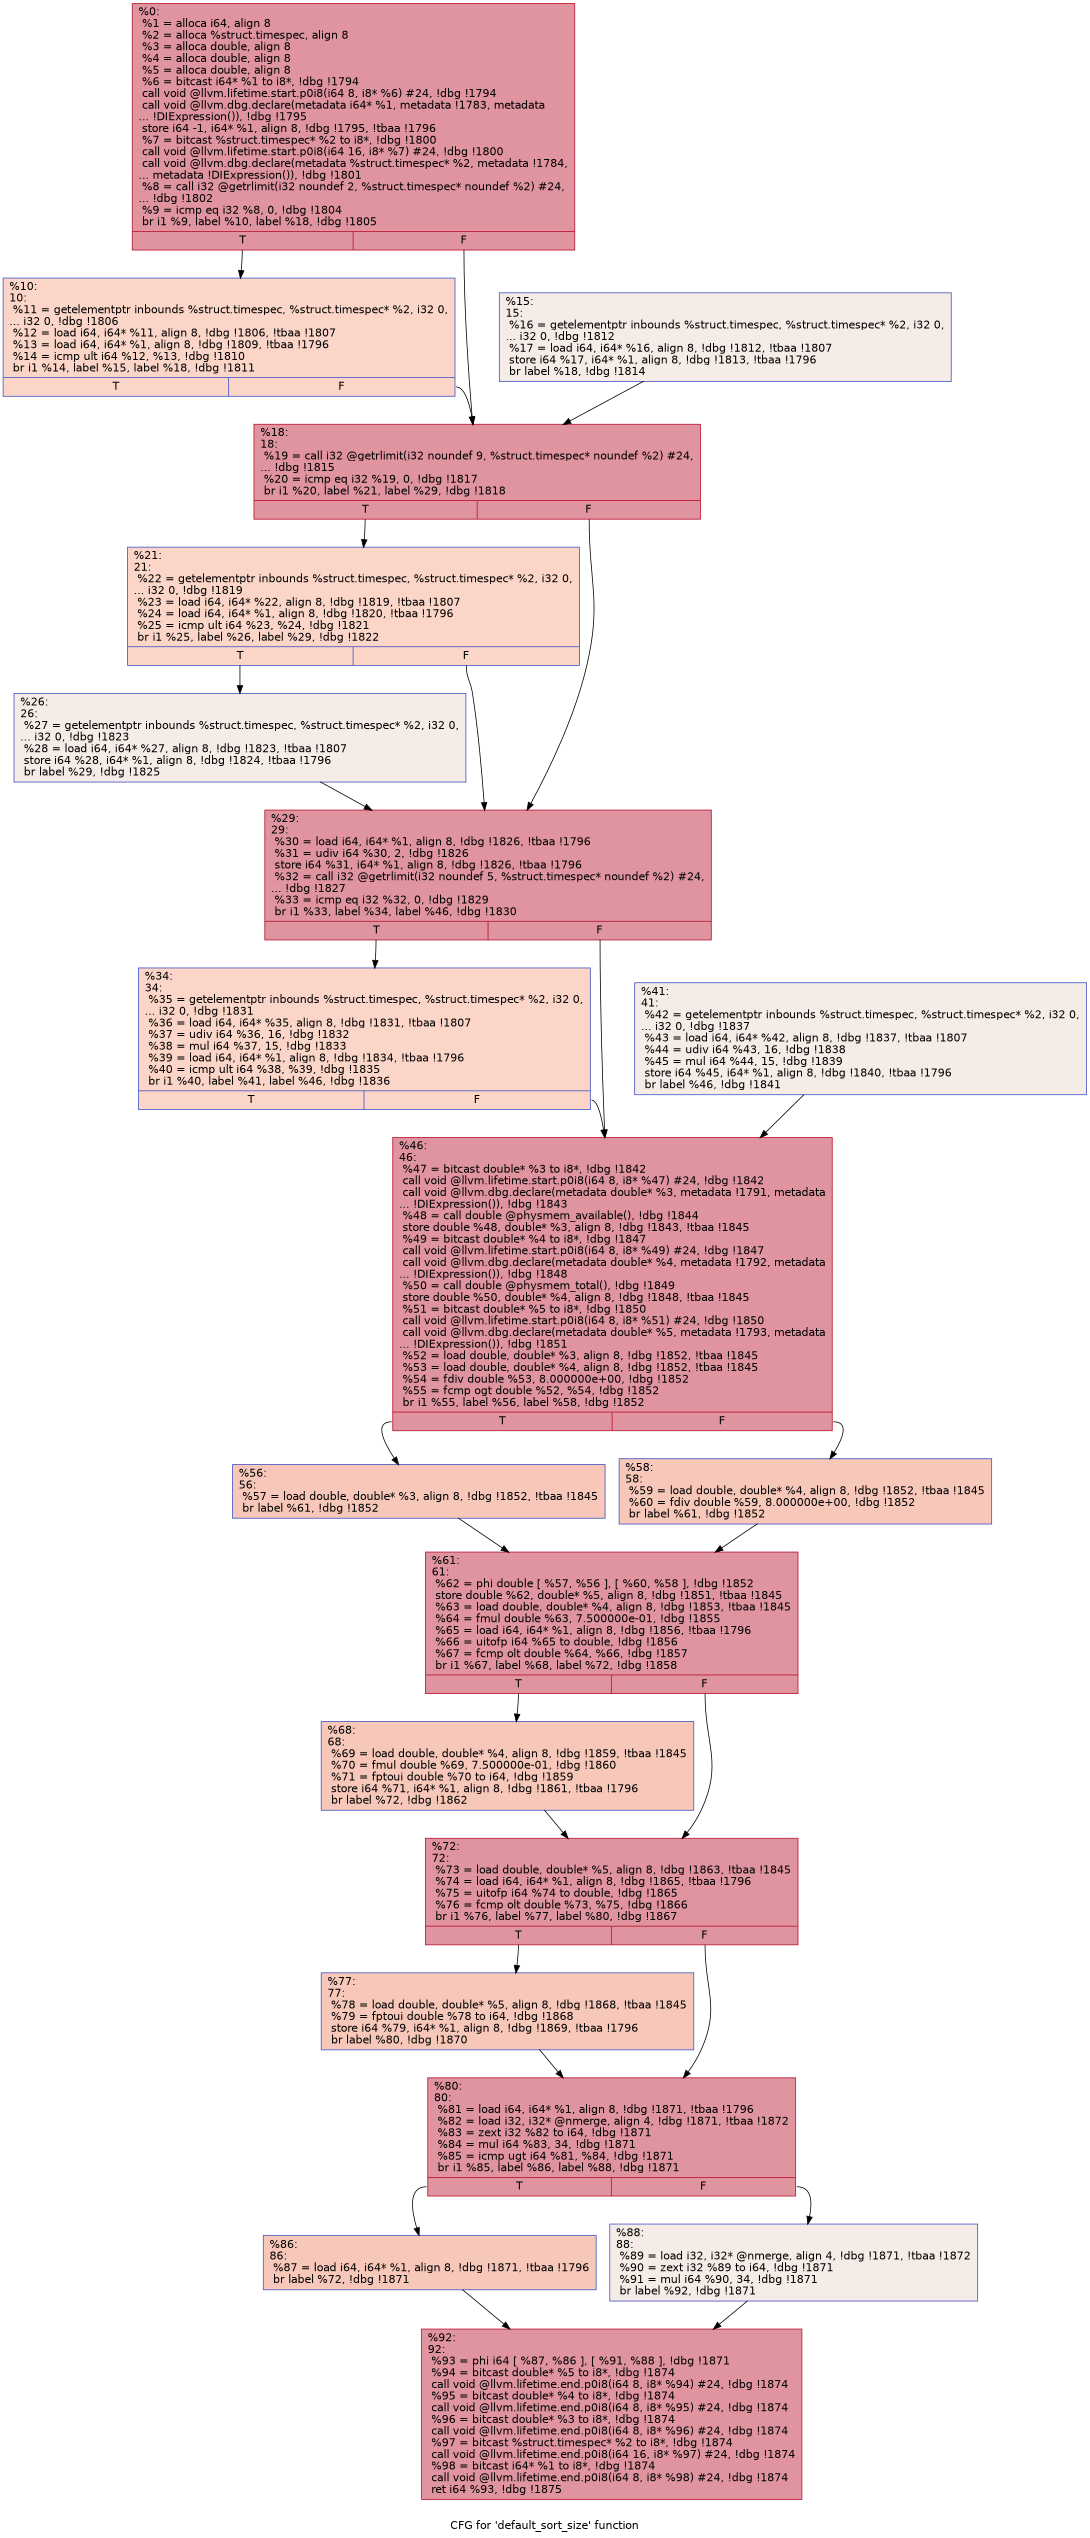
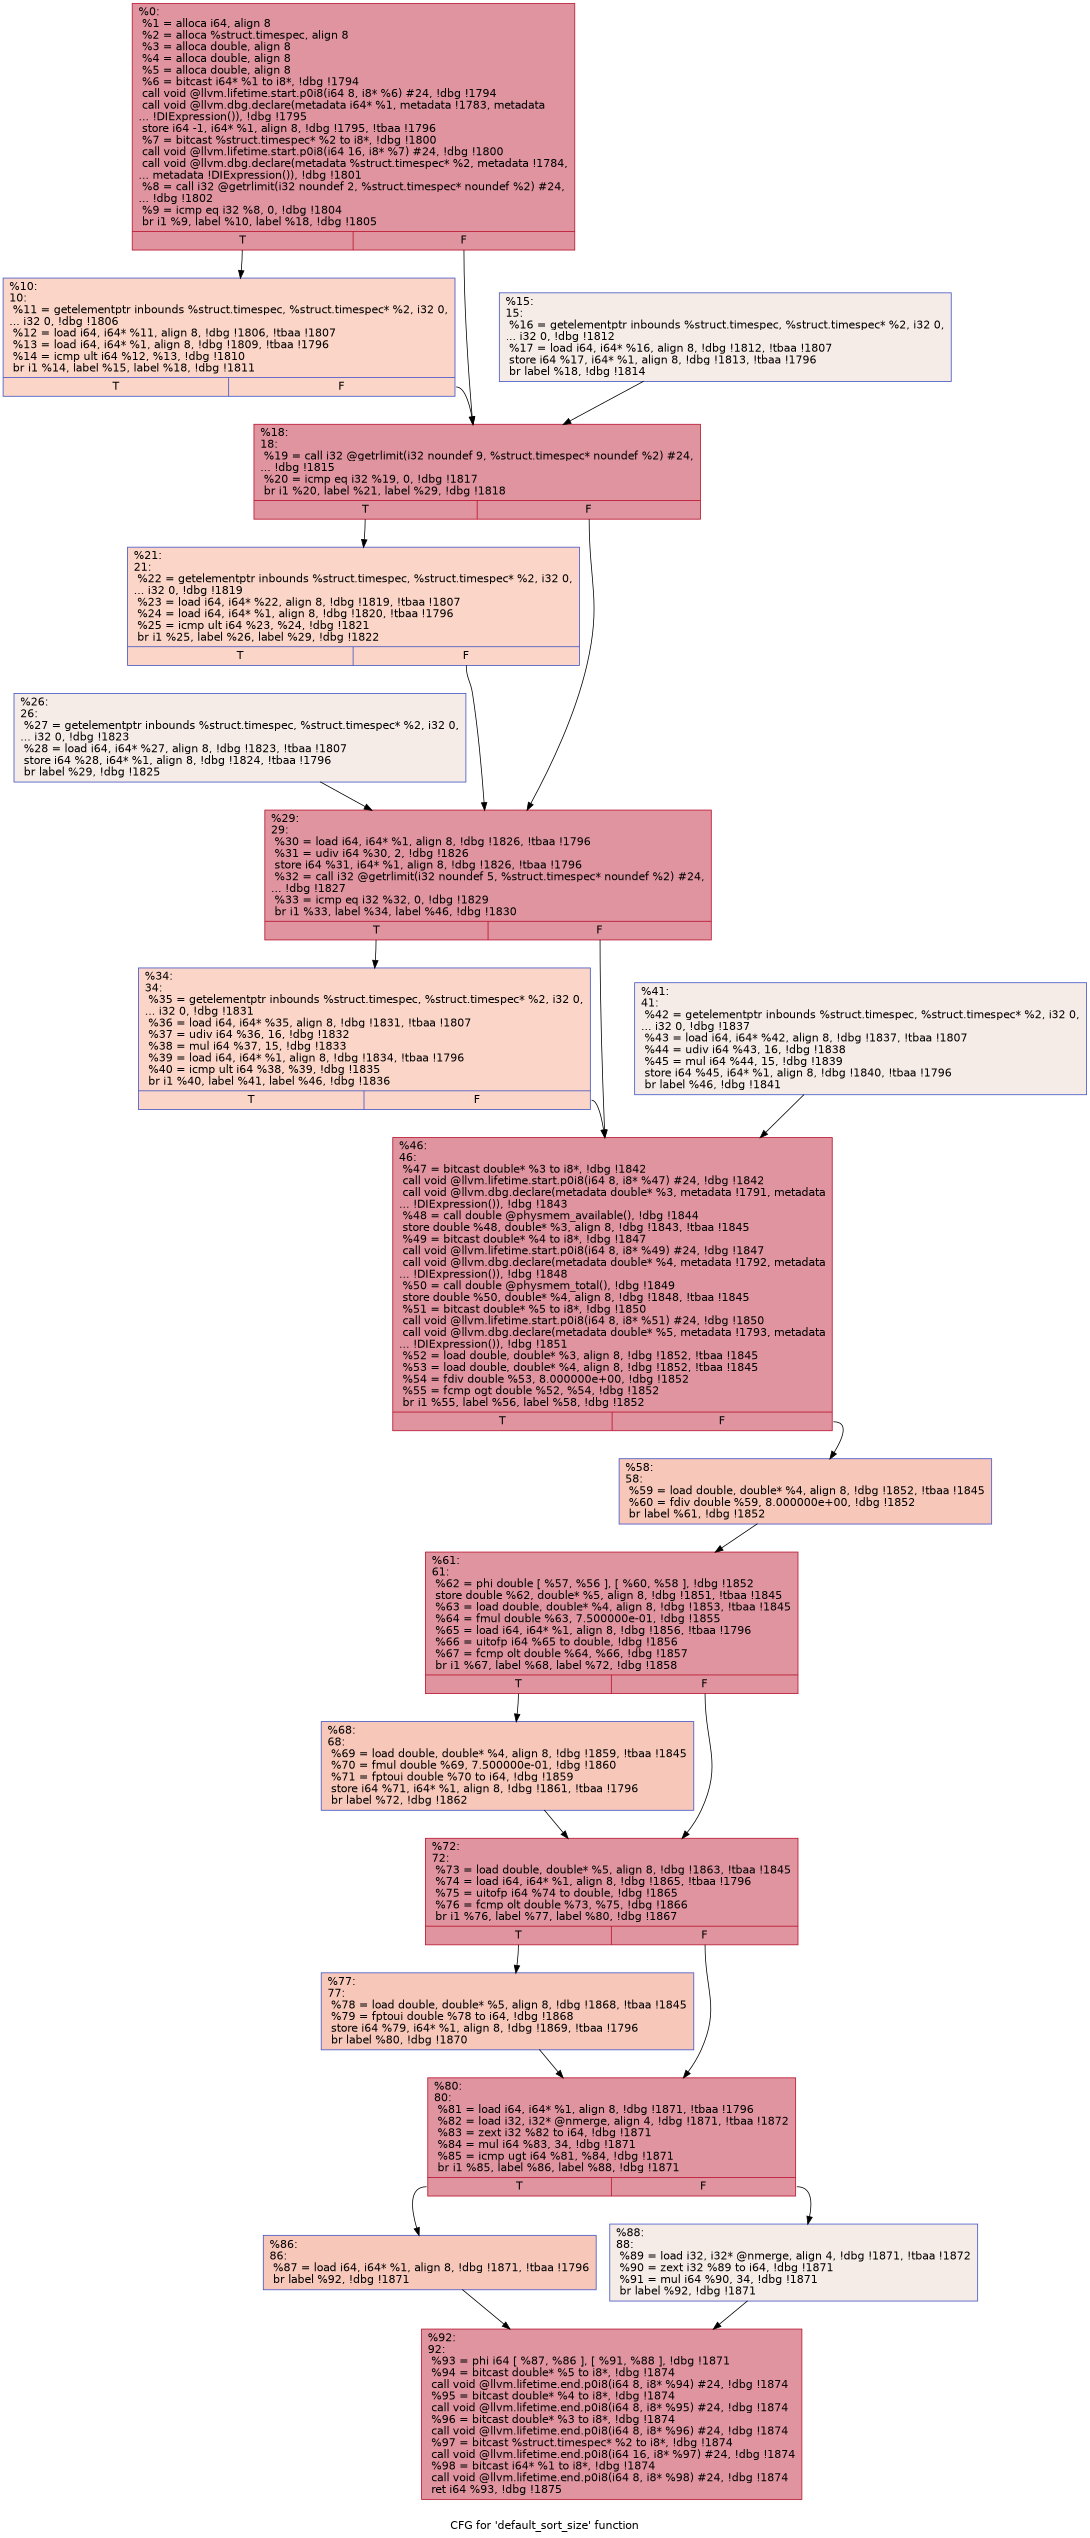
edge "%21:" -> "%26:": removed
node "%56:": removed
node "%86:": text "br label %72, !dbg !1871" -> "br label %92, !dbg !1871"
